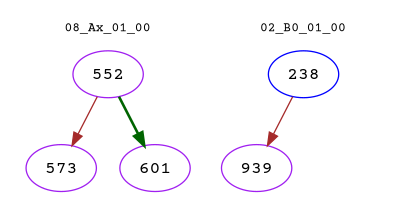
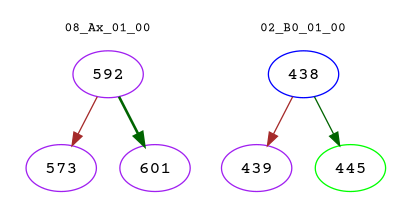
node "552": label "552" -> "592"
node "238": label "238" -> "438"
node "939": label "939" -> "439"
node "445": added
